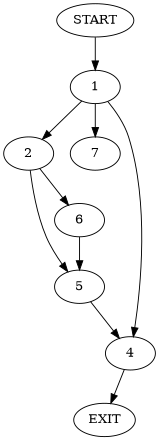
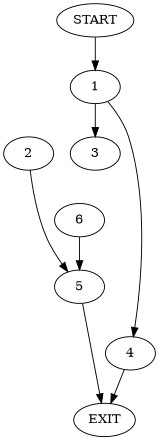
edge "1" -> "2": removed
node "7": label "7" -> "3"
edge "2" -> "6": removed
edge "5" -> "4": now "5" -> "EXIT"
